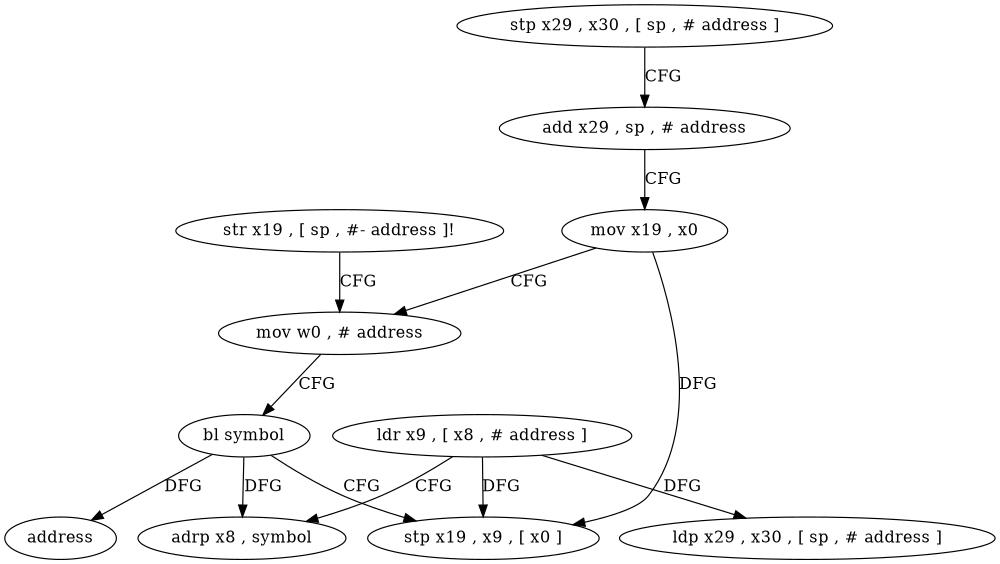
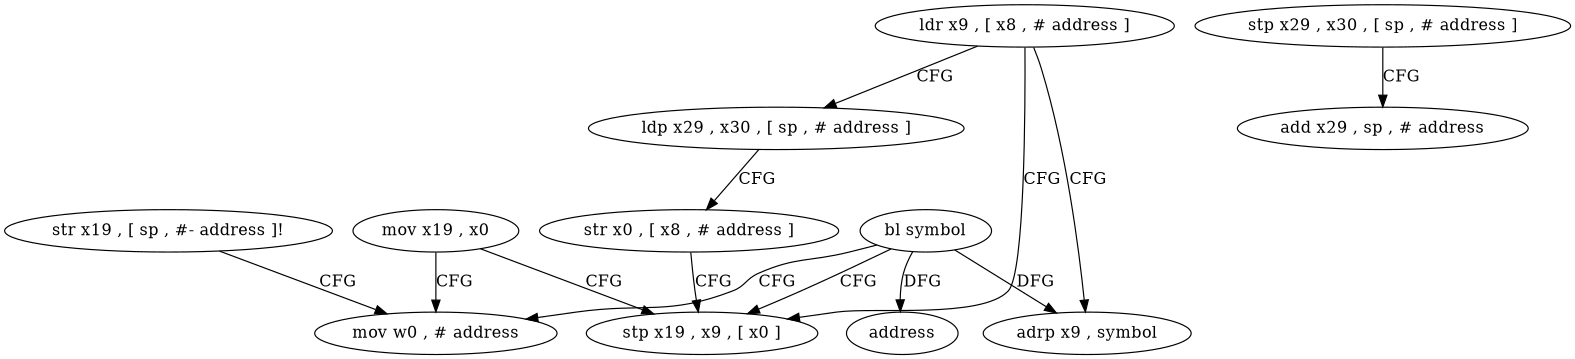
edge "add x29 , sp , # address" -> "mov x19 , x0": removed, label "CFG"
node "str x0 , [ x8 , # address ]": added
edge "mov w0 , # address" -> "bl symbol": reversed
edge "mov x19 , x0" -> "stp x19 , x9 , [ x0 ]": label "DFG" -> "CFG"
edge "ldr x9 , [ x8 , # address ]" -> "stp x19 , x9 , [ x0 ]": label "DFG" -> "CFG"
edge "ldr x9 , [ x8 , # address ]" -> "ldp x29 , x30 , [ sp , # address ]": label "DFG" -> "CFG"
node "adrp x8 , symbol": label "adrp x8 , symbol" -> "adrp x9 , symbol"
